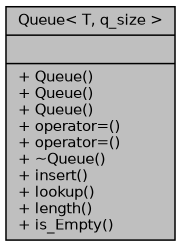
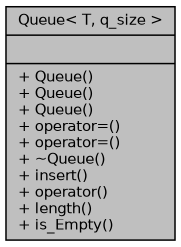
node "Queue< T, q_size >": text "+ lookup()" -> "+ operator()"
